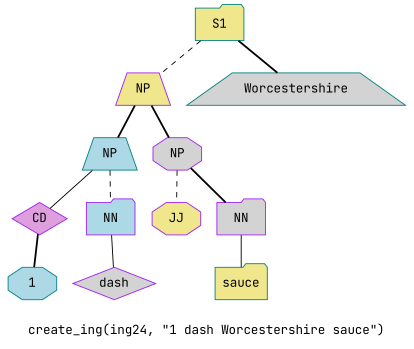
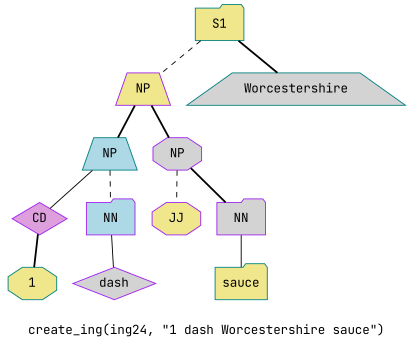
node "1": fillcolor lightblue -> khaki
